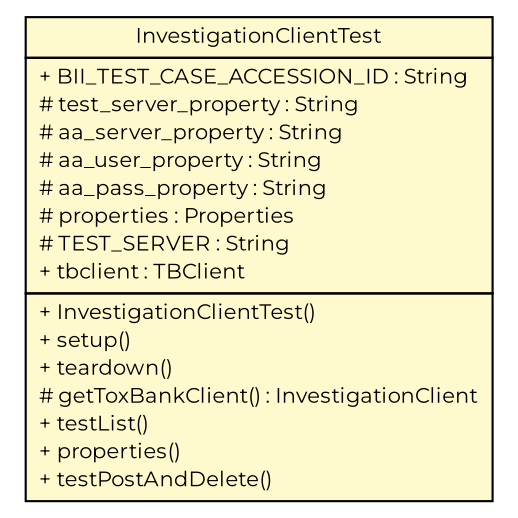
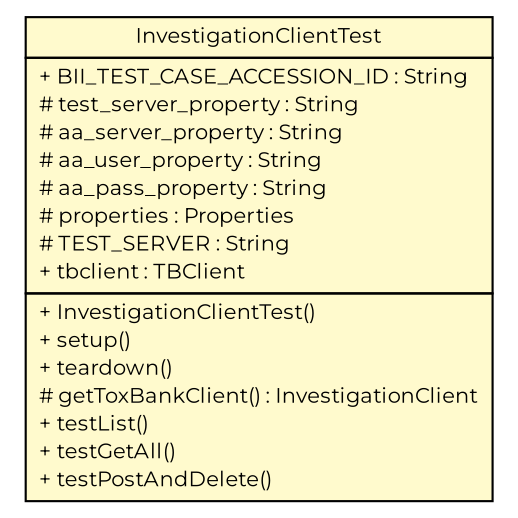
node "InvestigationClientTest": text "+ properties()" -> "+ testGetAll()"
